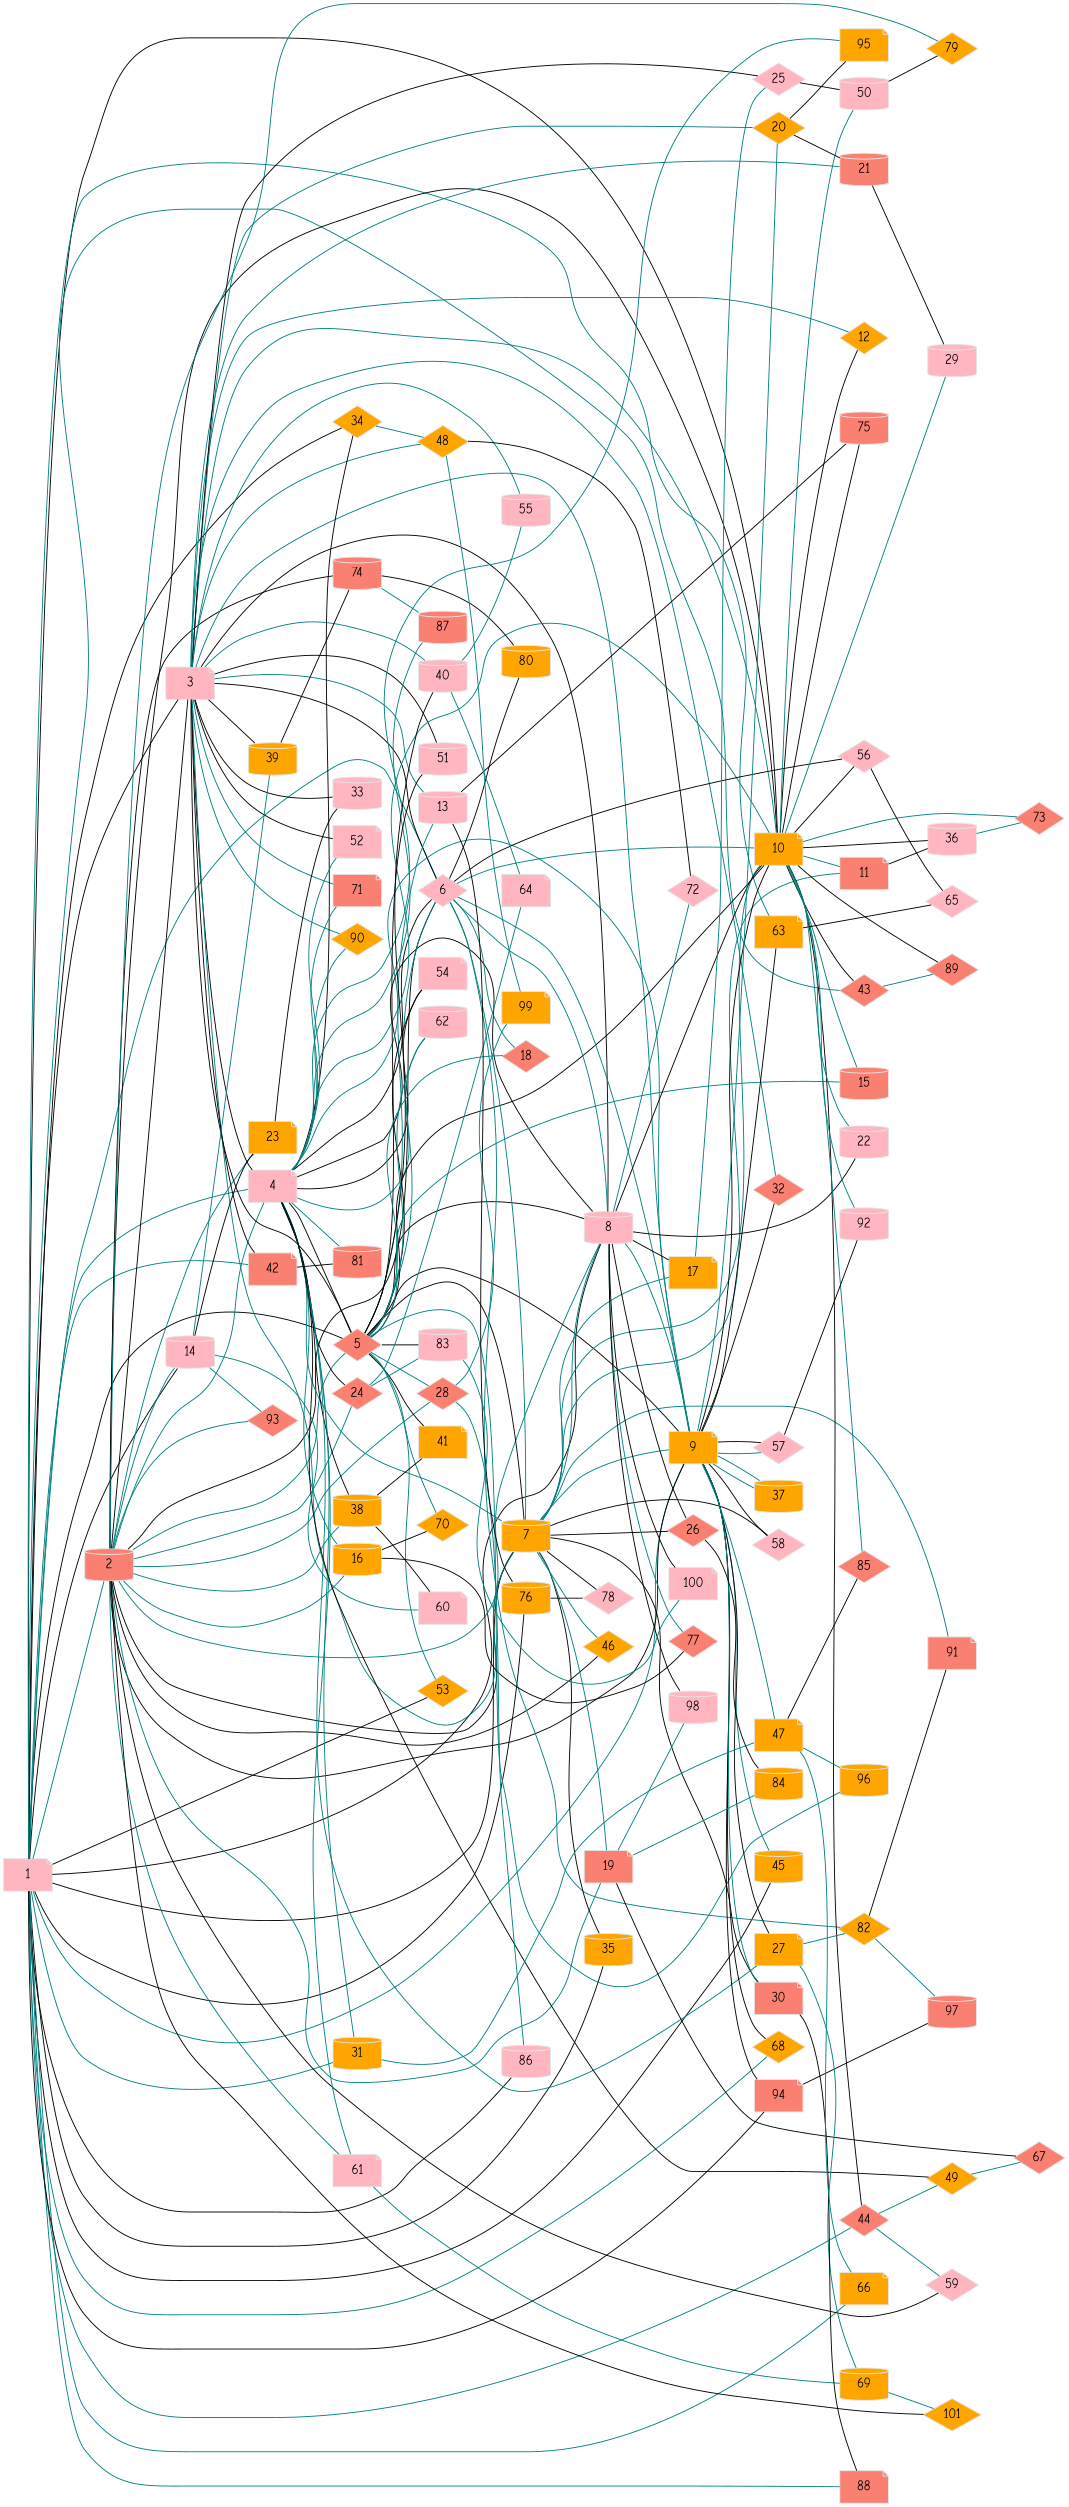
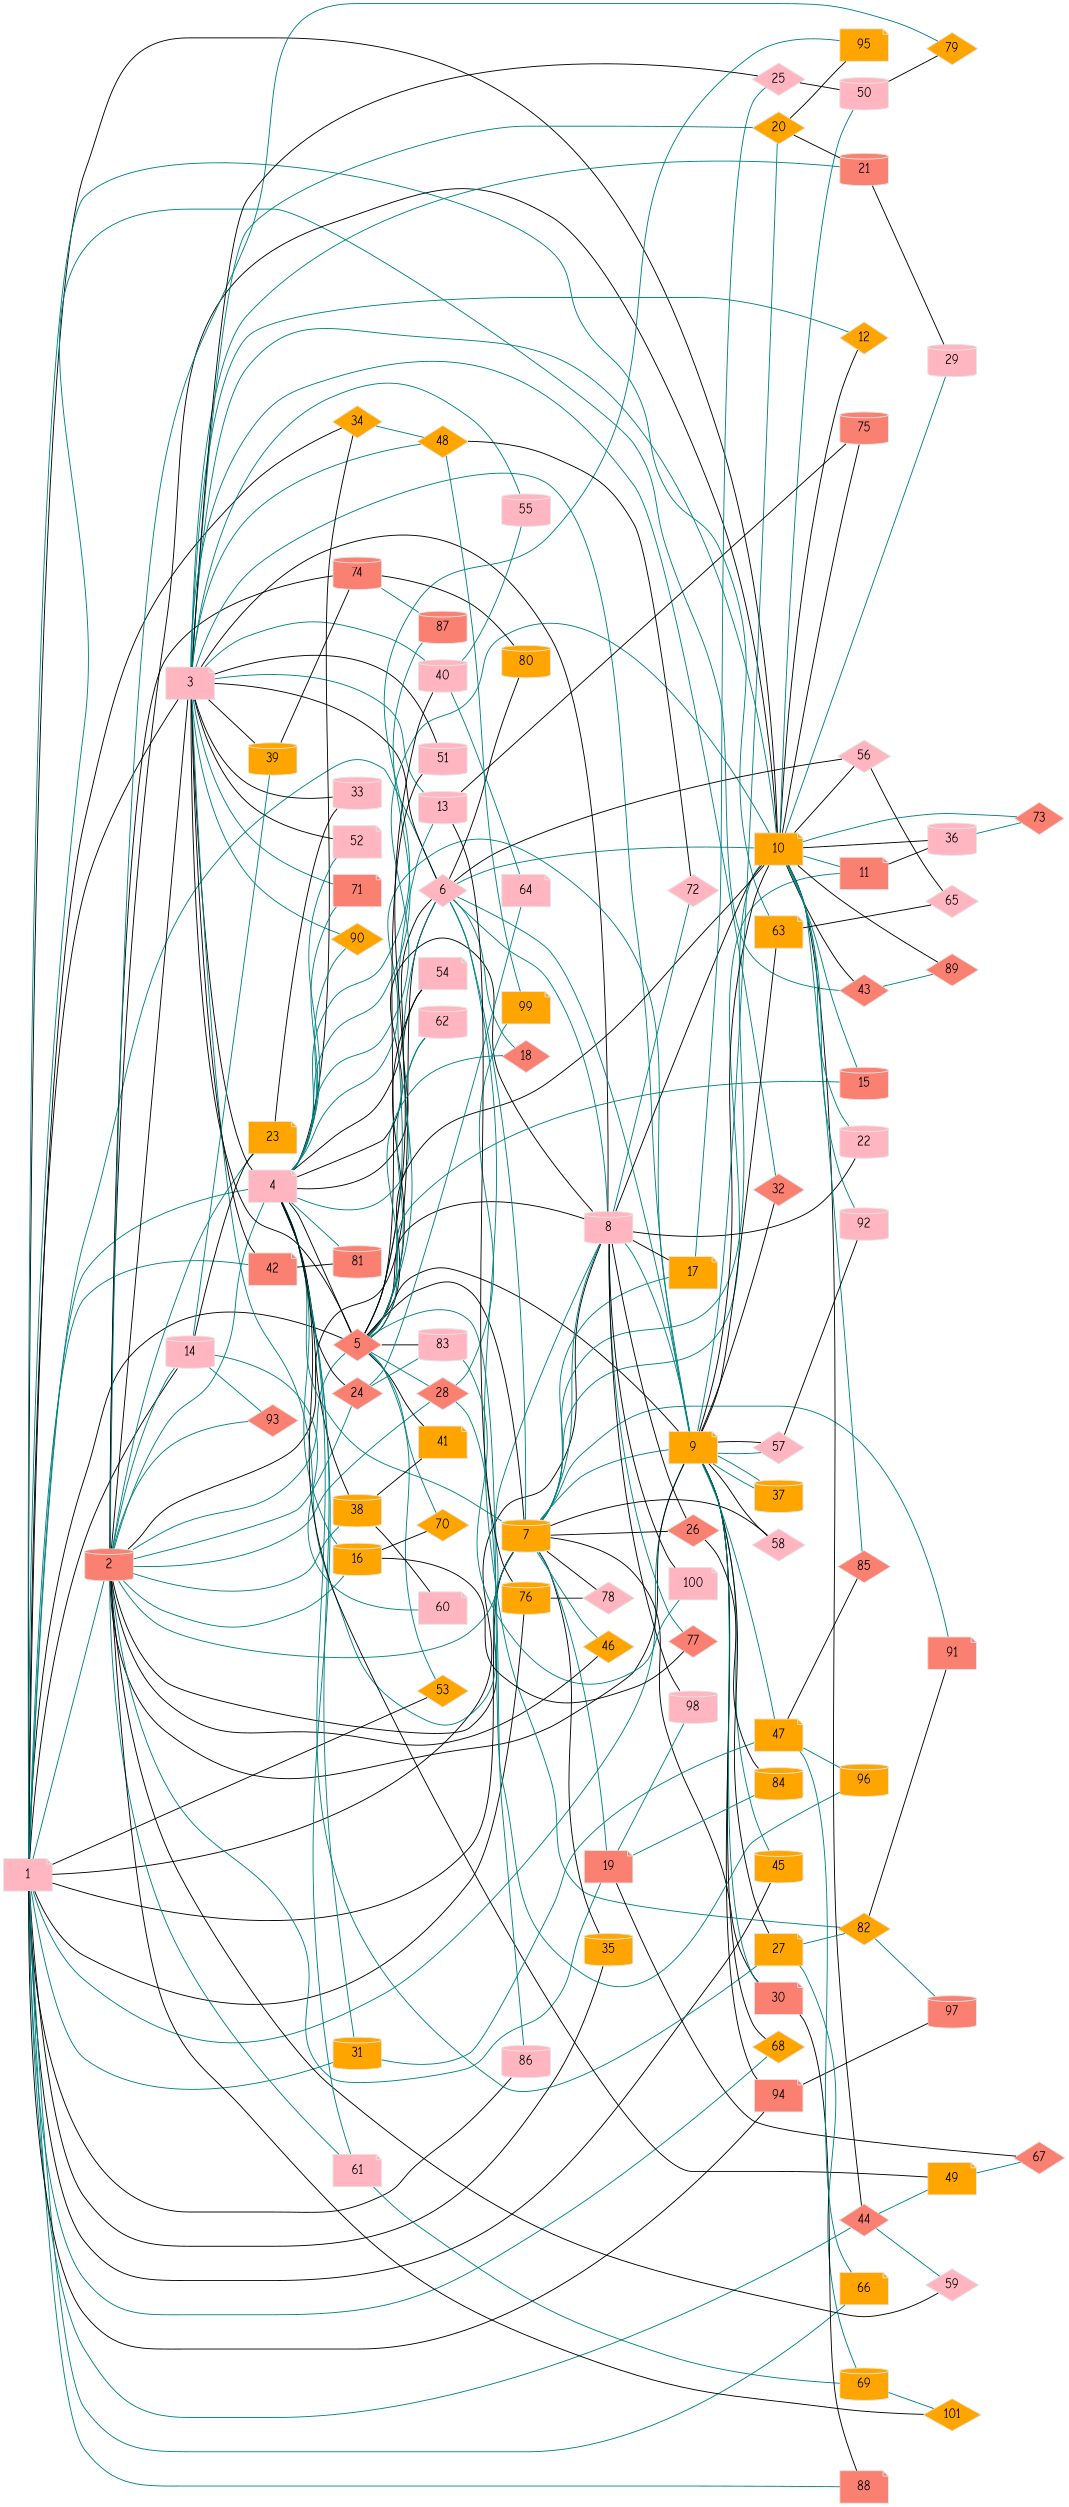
node "49": shape diamond -> note
